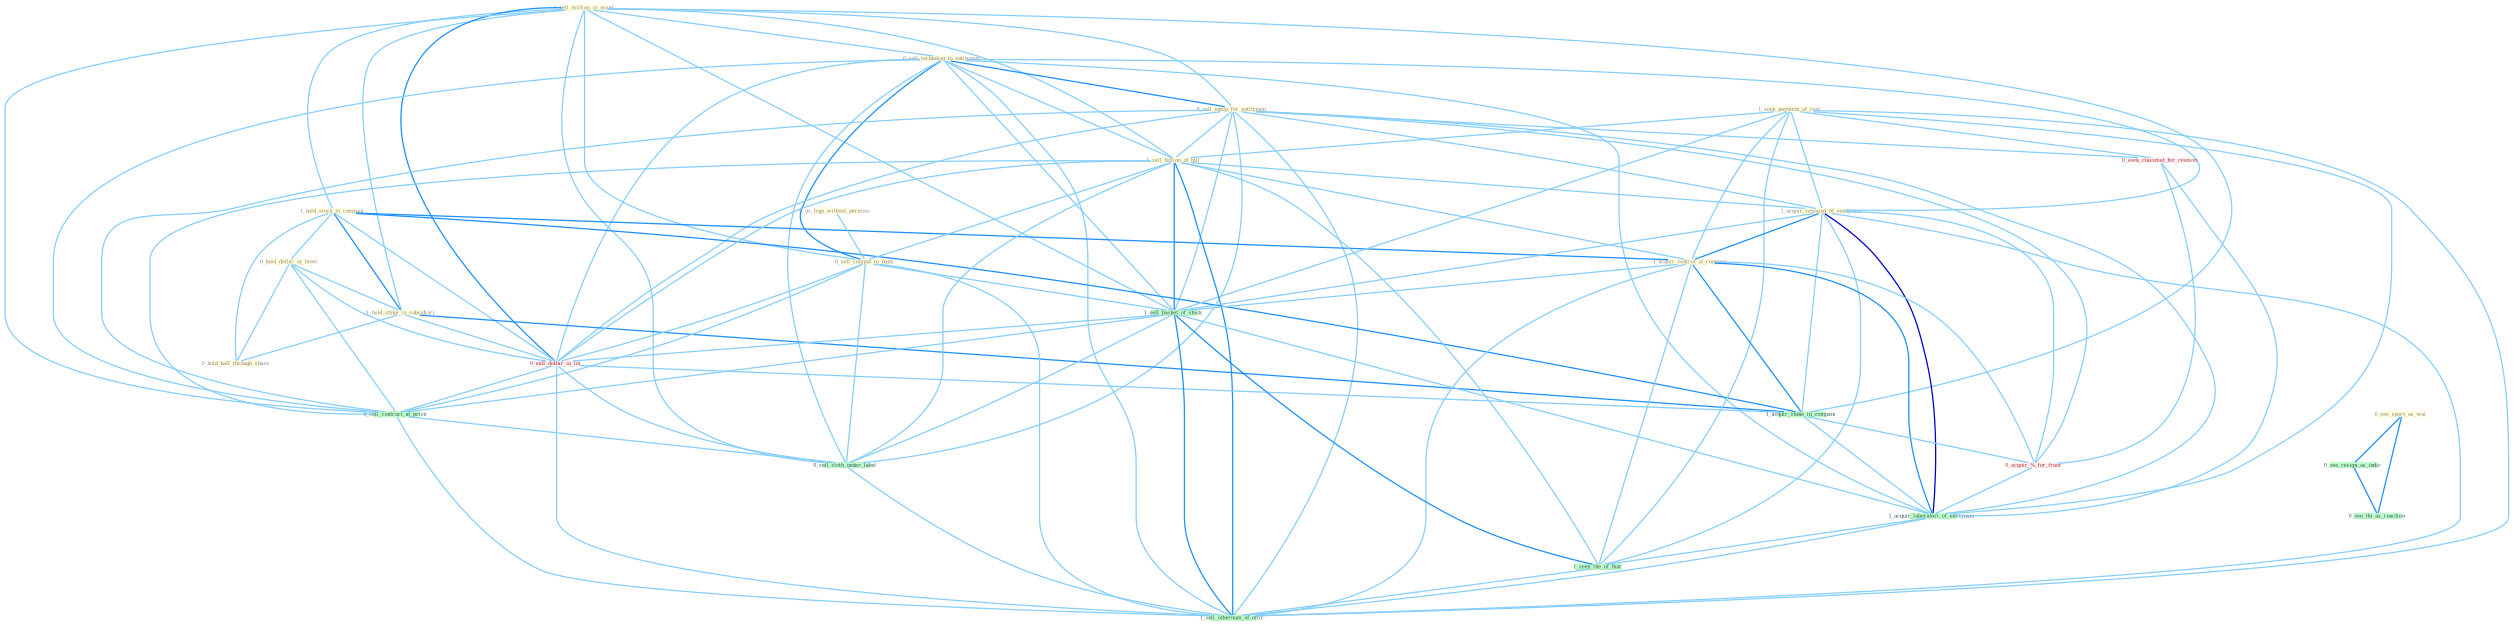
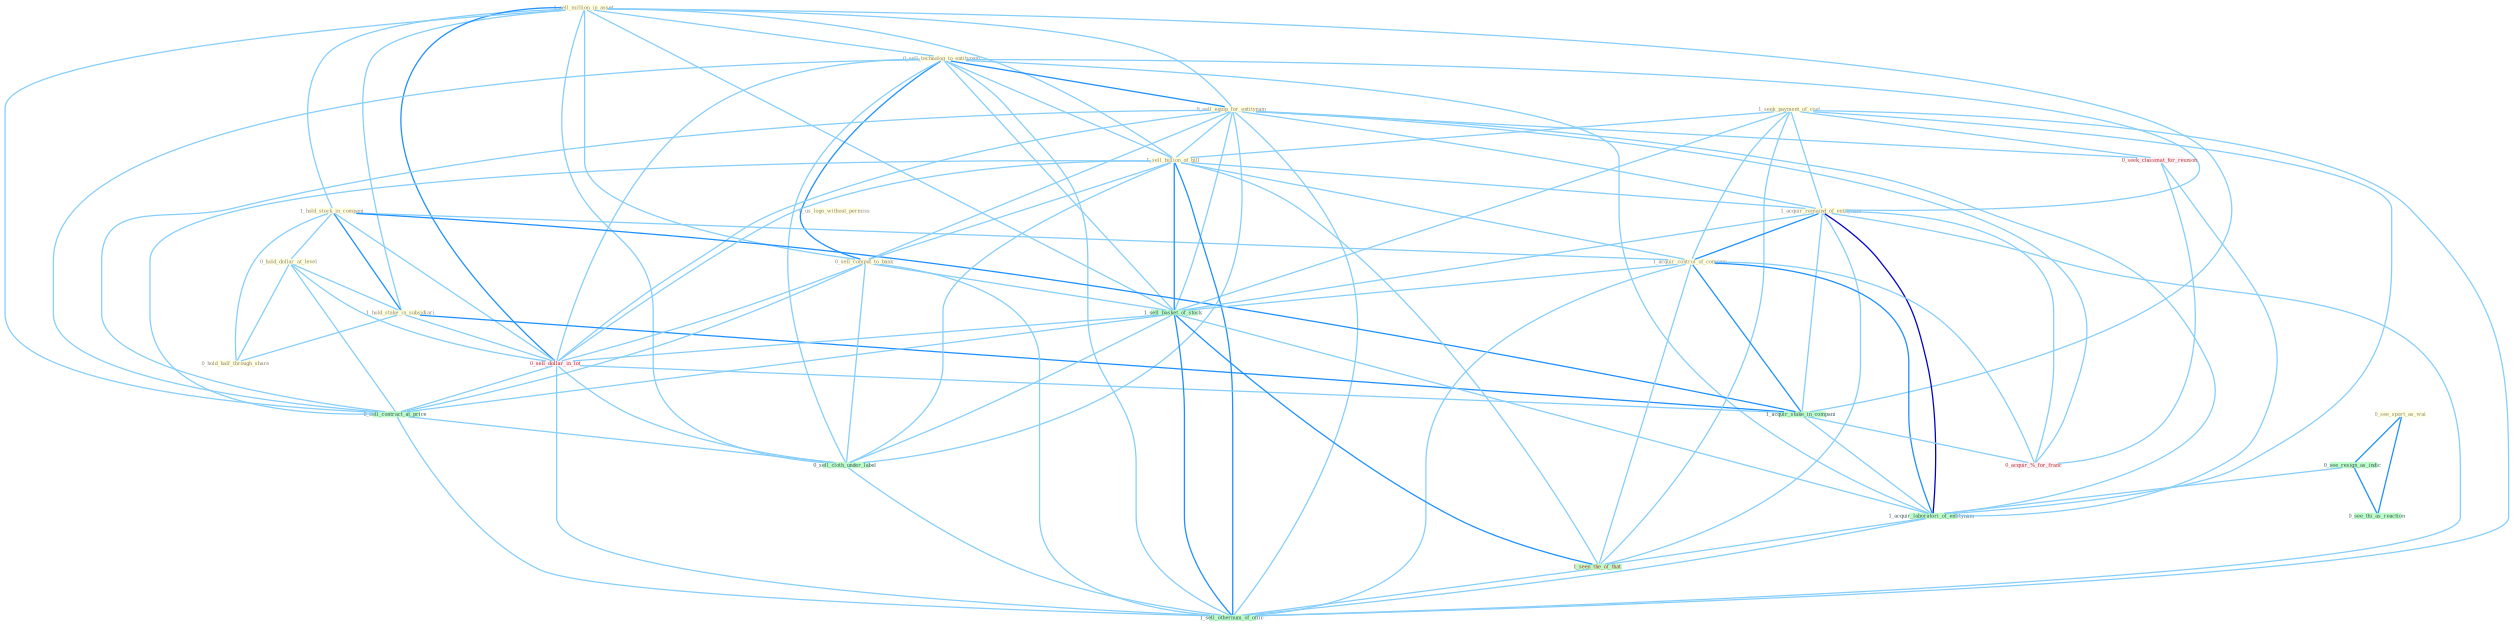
edge "1_hold_stock_in_compani" -- "1_acquir_control_of_compani": color #1e90ff -> #87cefa
edge "0_us_logo_without_permiss" -- "0_sell_comput_to_bank": now "0_sell_equip_for_entitynam" -- "0_sell_comput_to_bank"
edge "0_acquir_%_for_franc" -- "1_acquir_laboratori_of_entitynam": now "0_see_resign_as_indic" -- "1_acquir_laboratori_of_entitynam"
node "1_seen_the_of_that": fontcolor #2f4f4f -> #b22222
